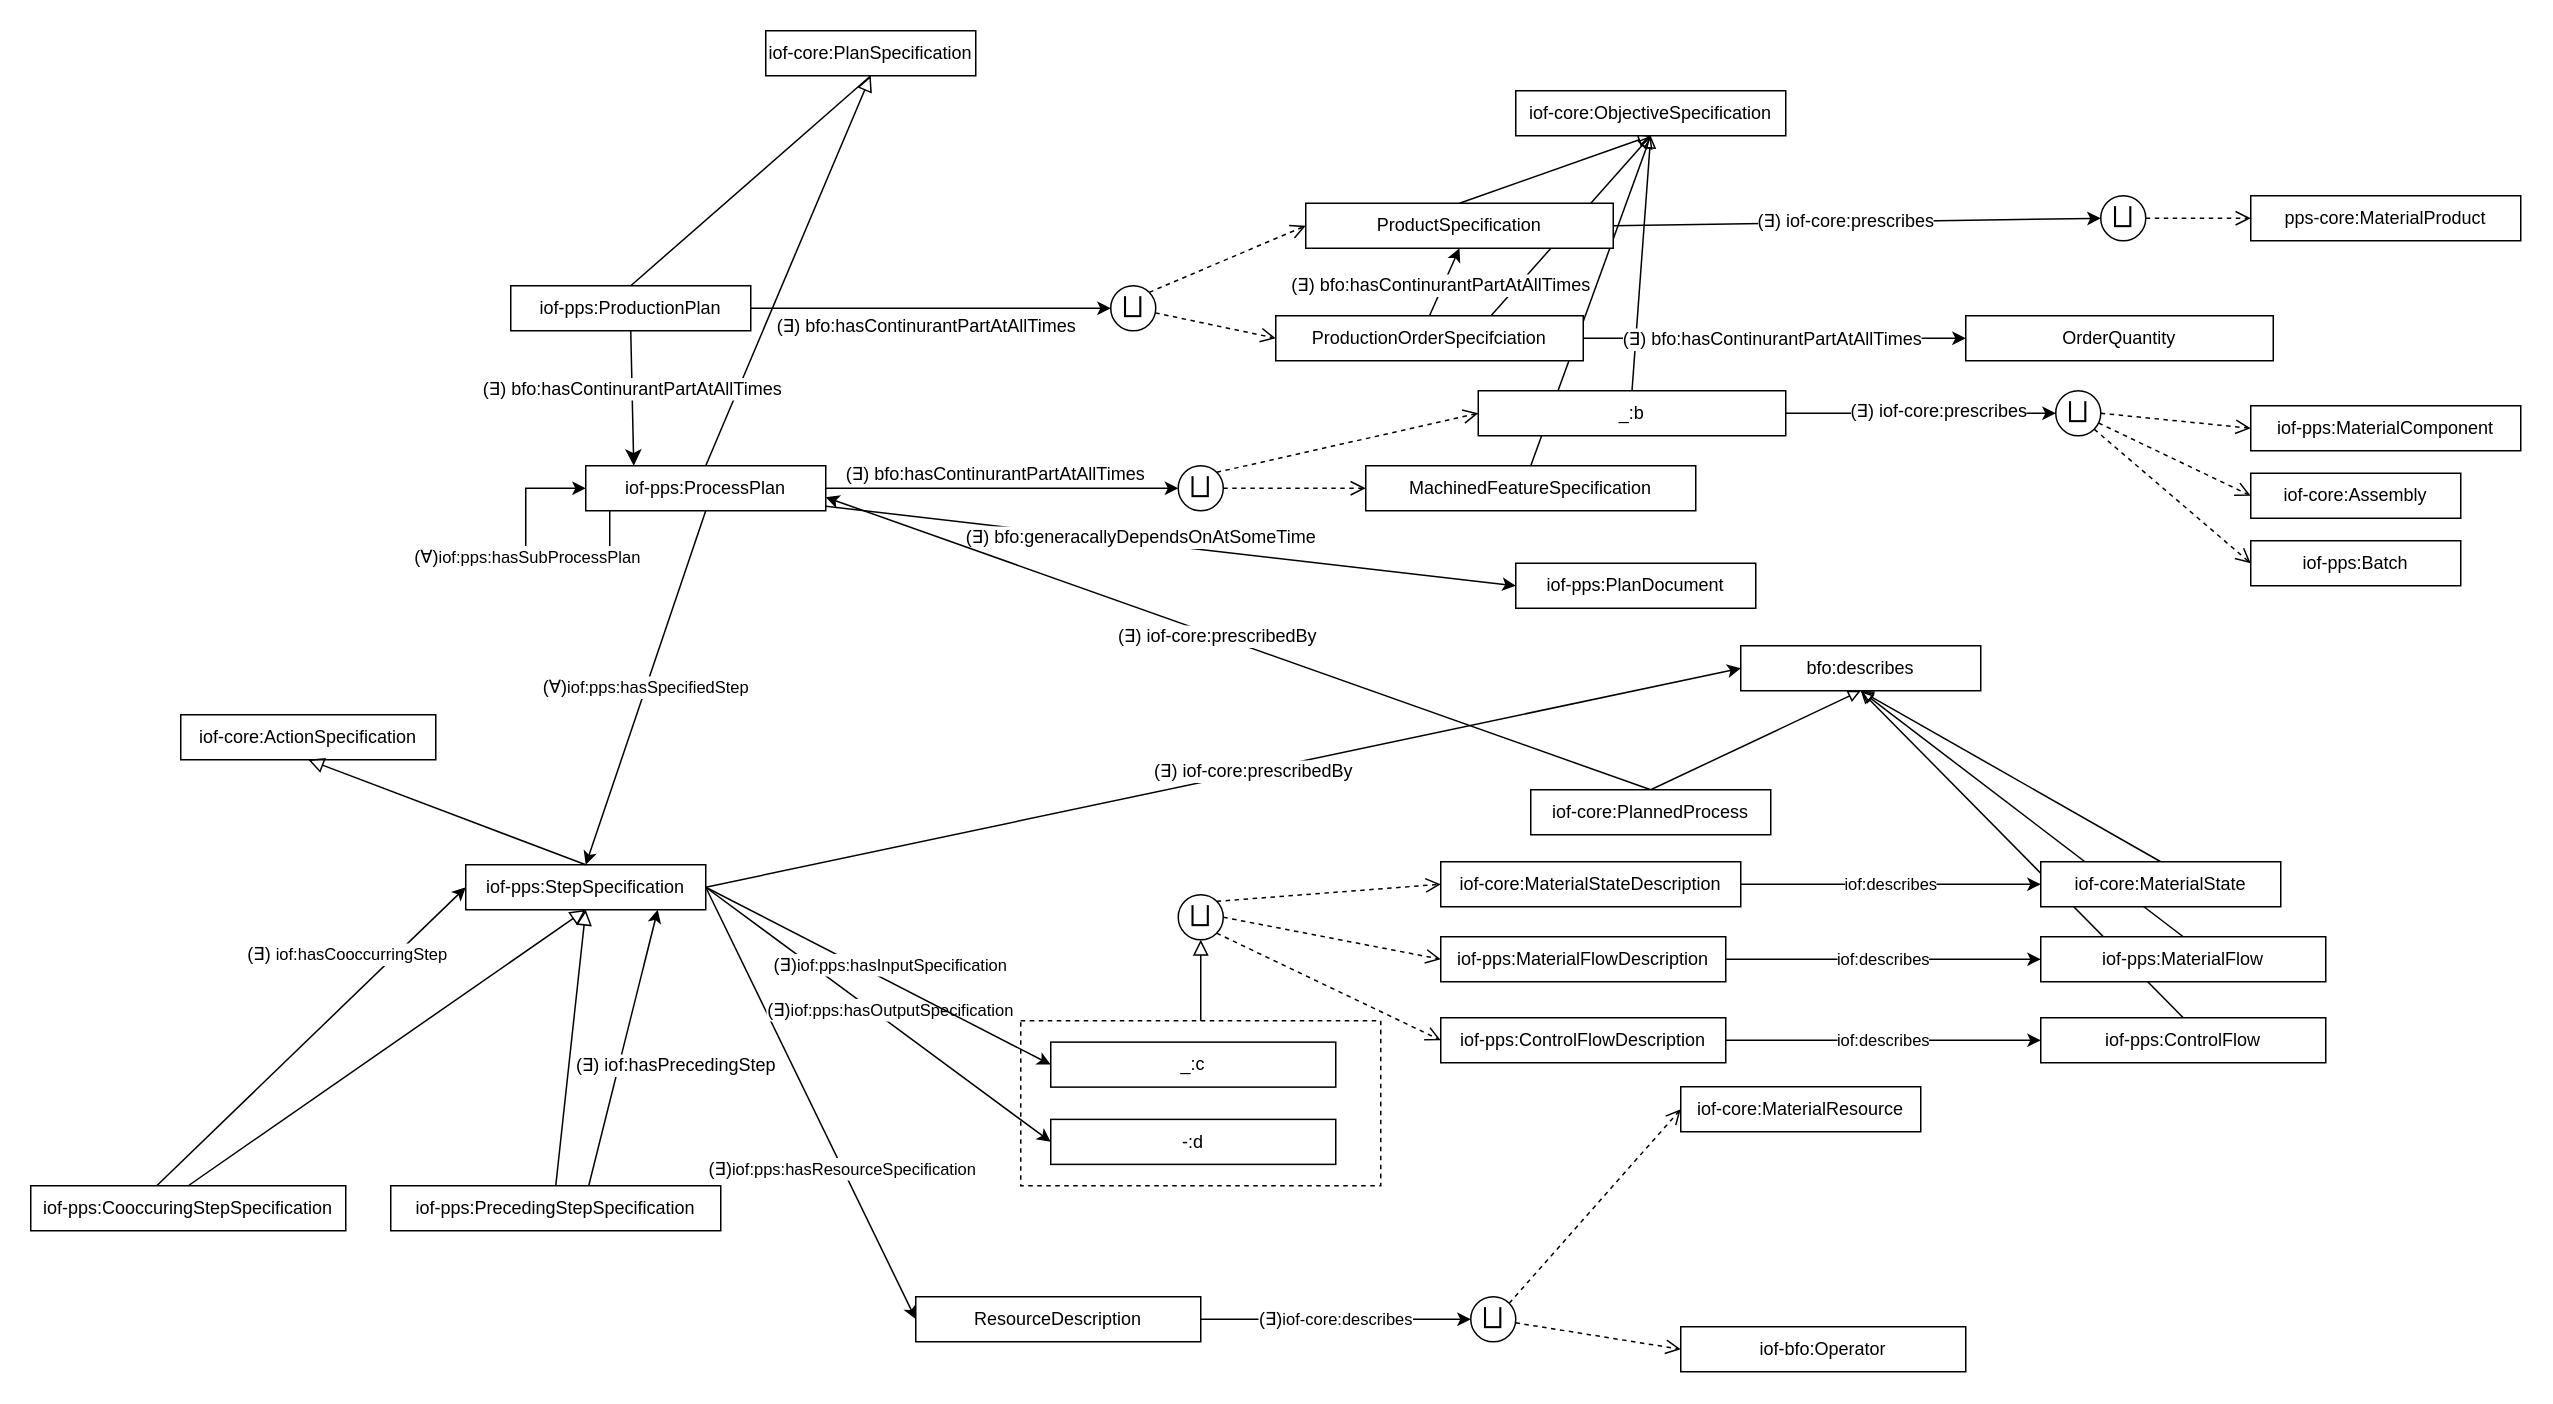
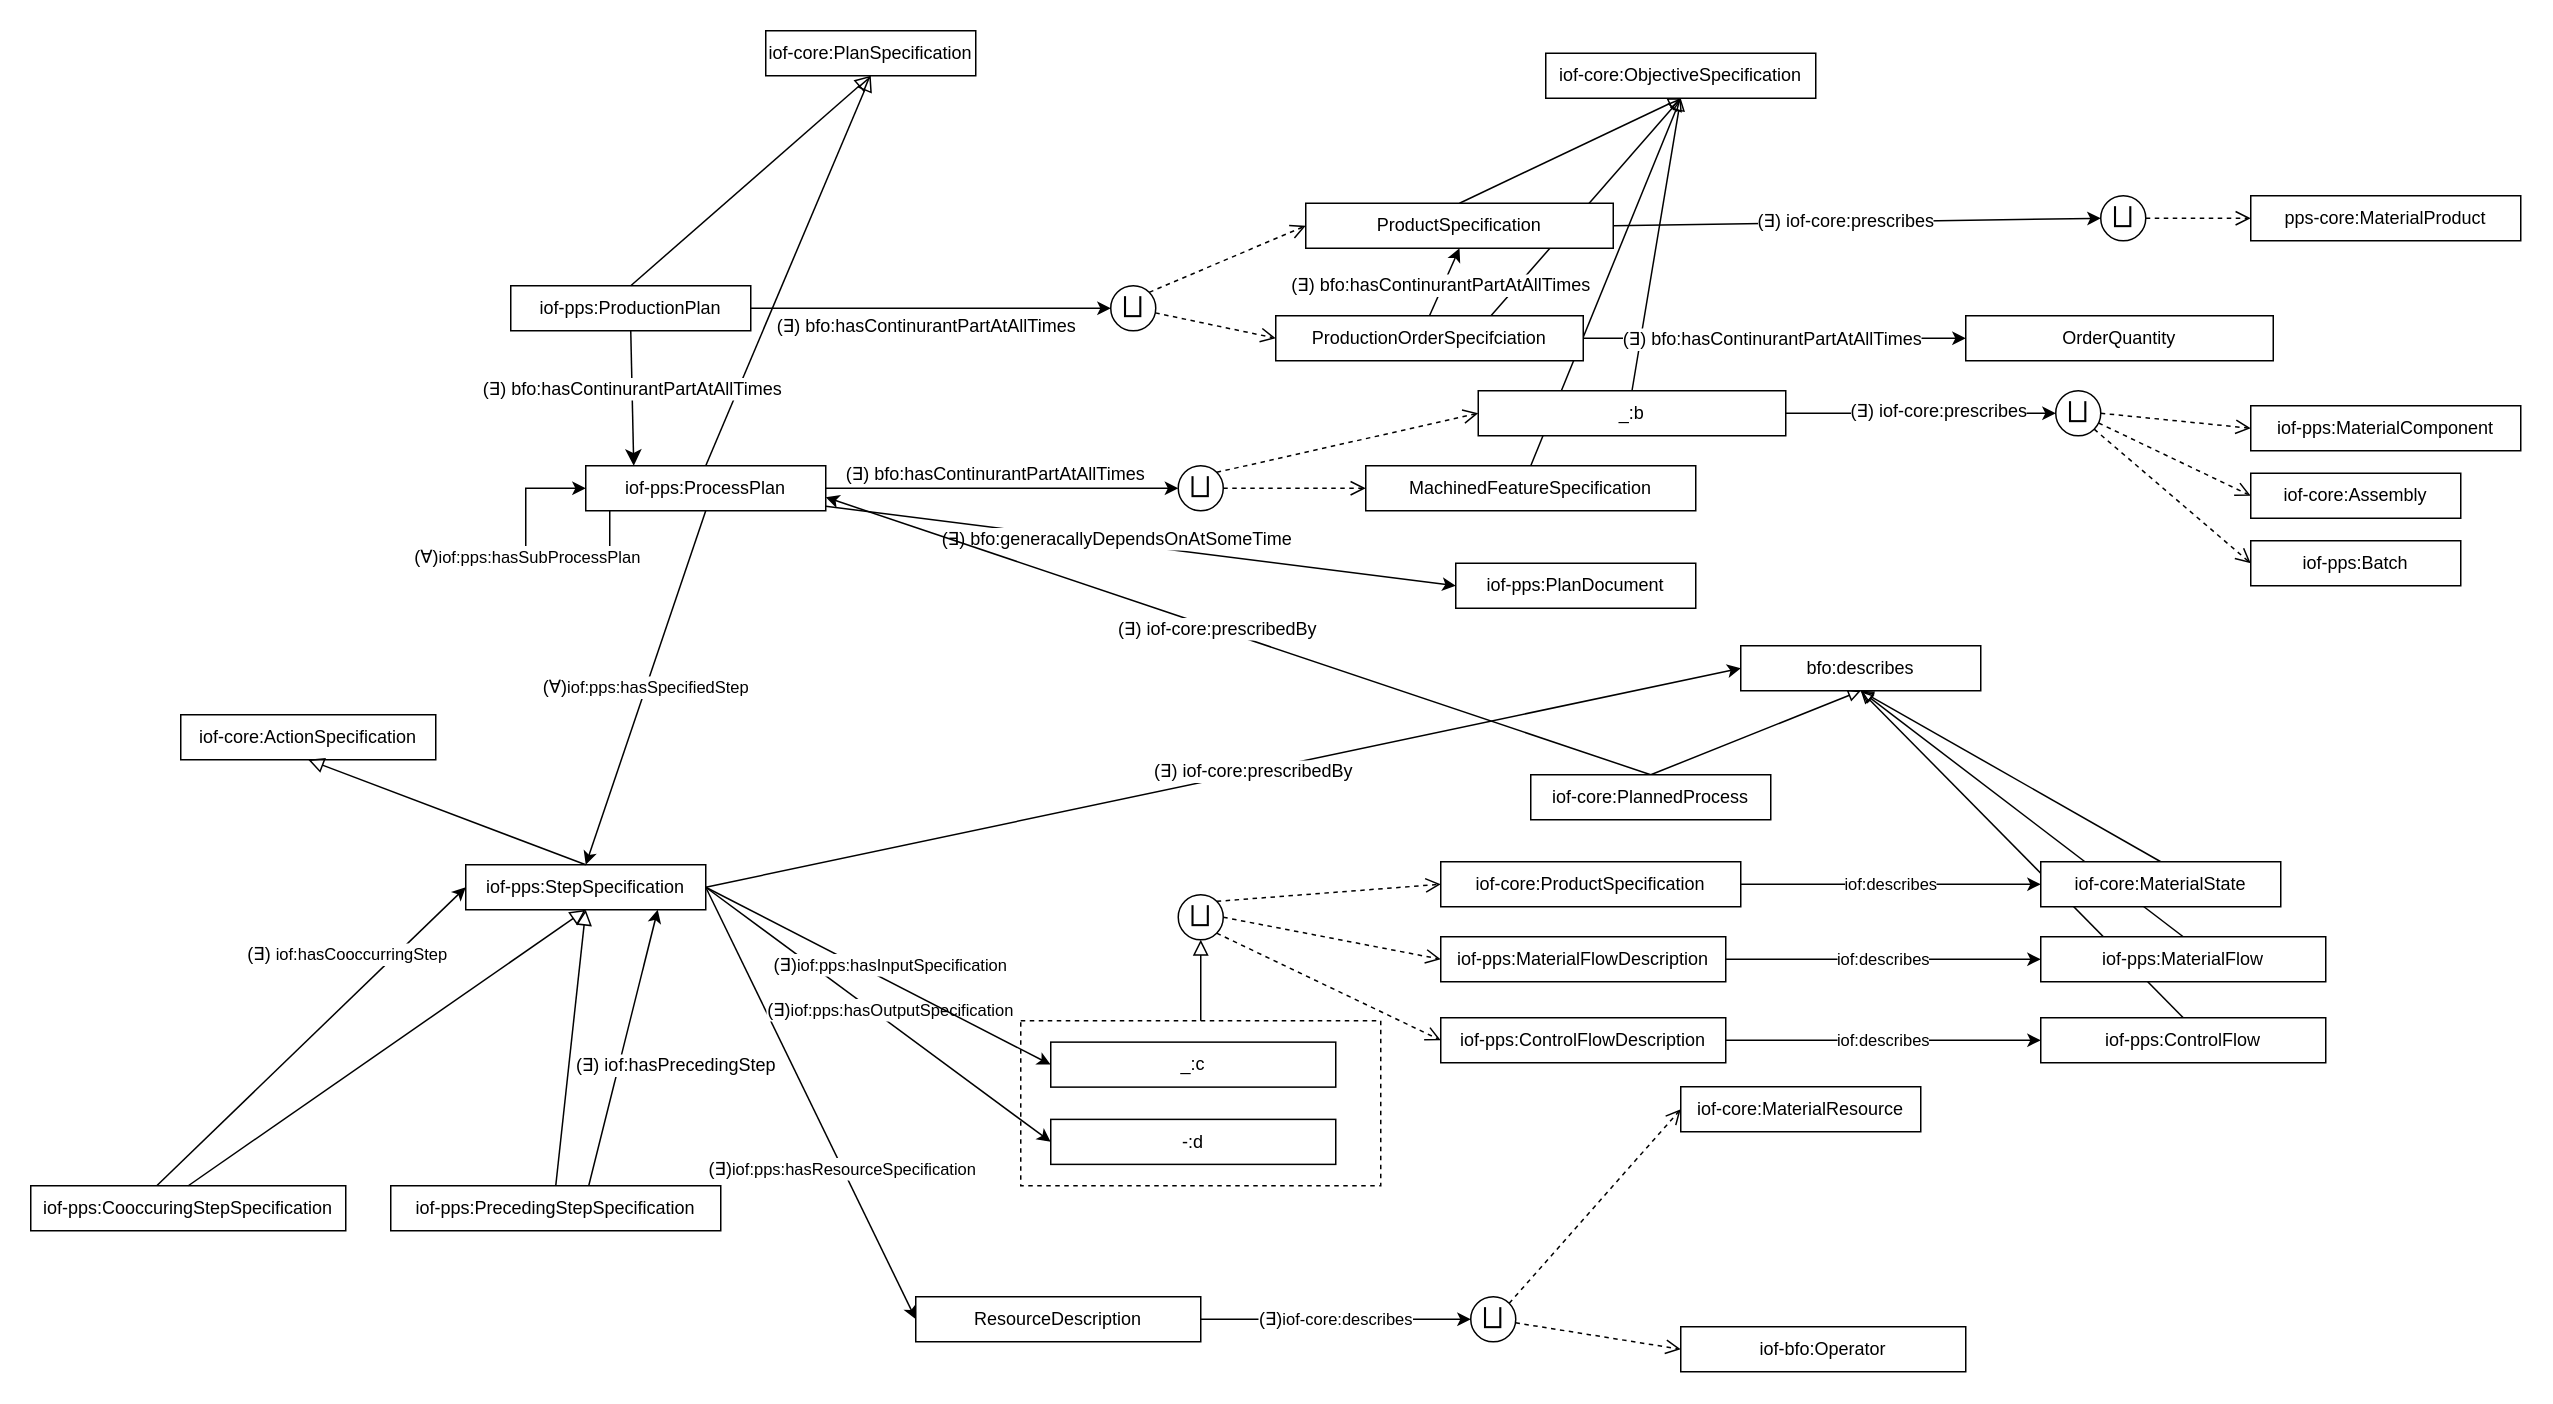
edge "iof-core:PlanSpecification" -- "iof-pps:ProductionPlan": arrowhead none -> block
node "iof-core:ObjectiveSpecification": moved (1651, 113) -> (1681, 76)
node "iof-pps:PlanDocument": moved (1636, 586) -> (1576, 586)
node "iof-core:PlannedProcess": moved (1651, 812) -> (1651, 797)
node "iof-core:MaterialStateDescription": label "iof-core:MaterialStateDescription" -> "iof-core:ProductSpecification"
